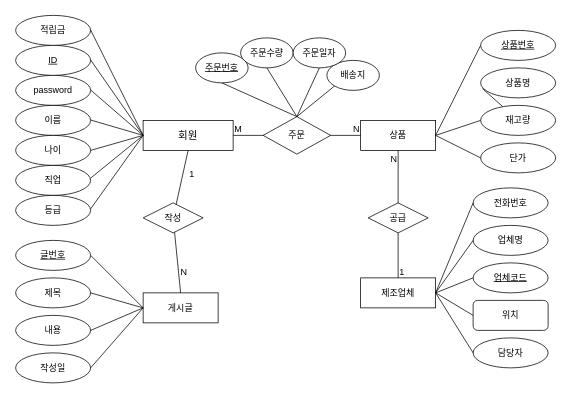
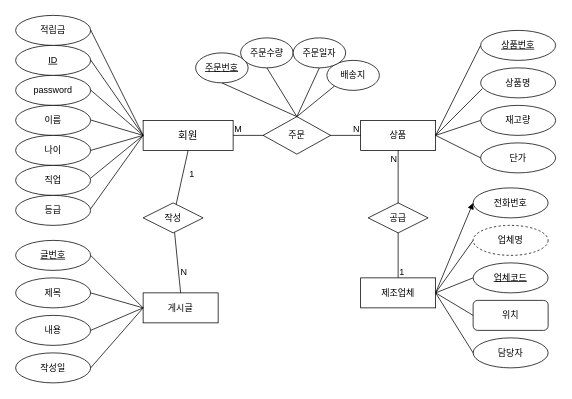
edge "상품명" -- "재고량": now "상품명" -- "상품"
edge "전화번호" -- "제조업체": arrowhead none -> block
node "업체명": style solid -> dashed
